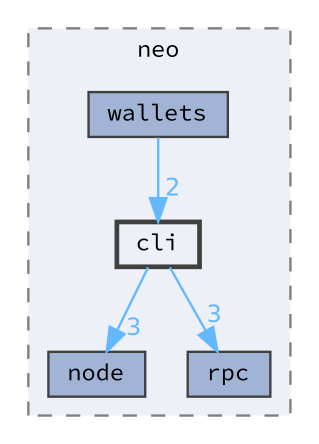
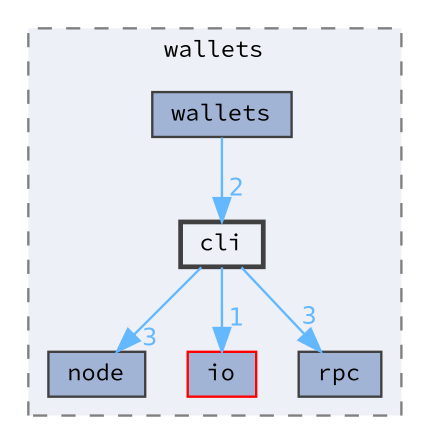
cluster "neo": label "neo" -> "wallets"
node "io": added
